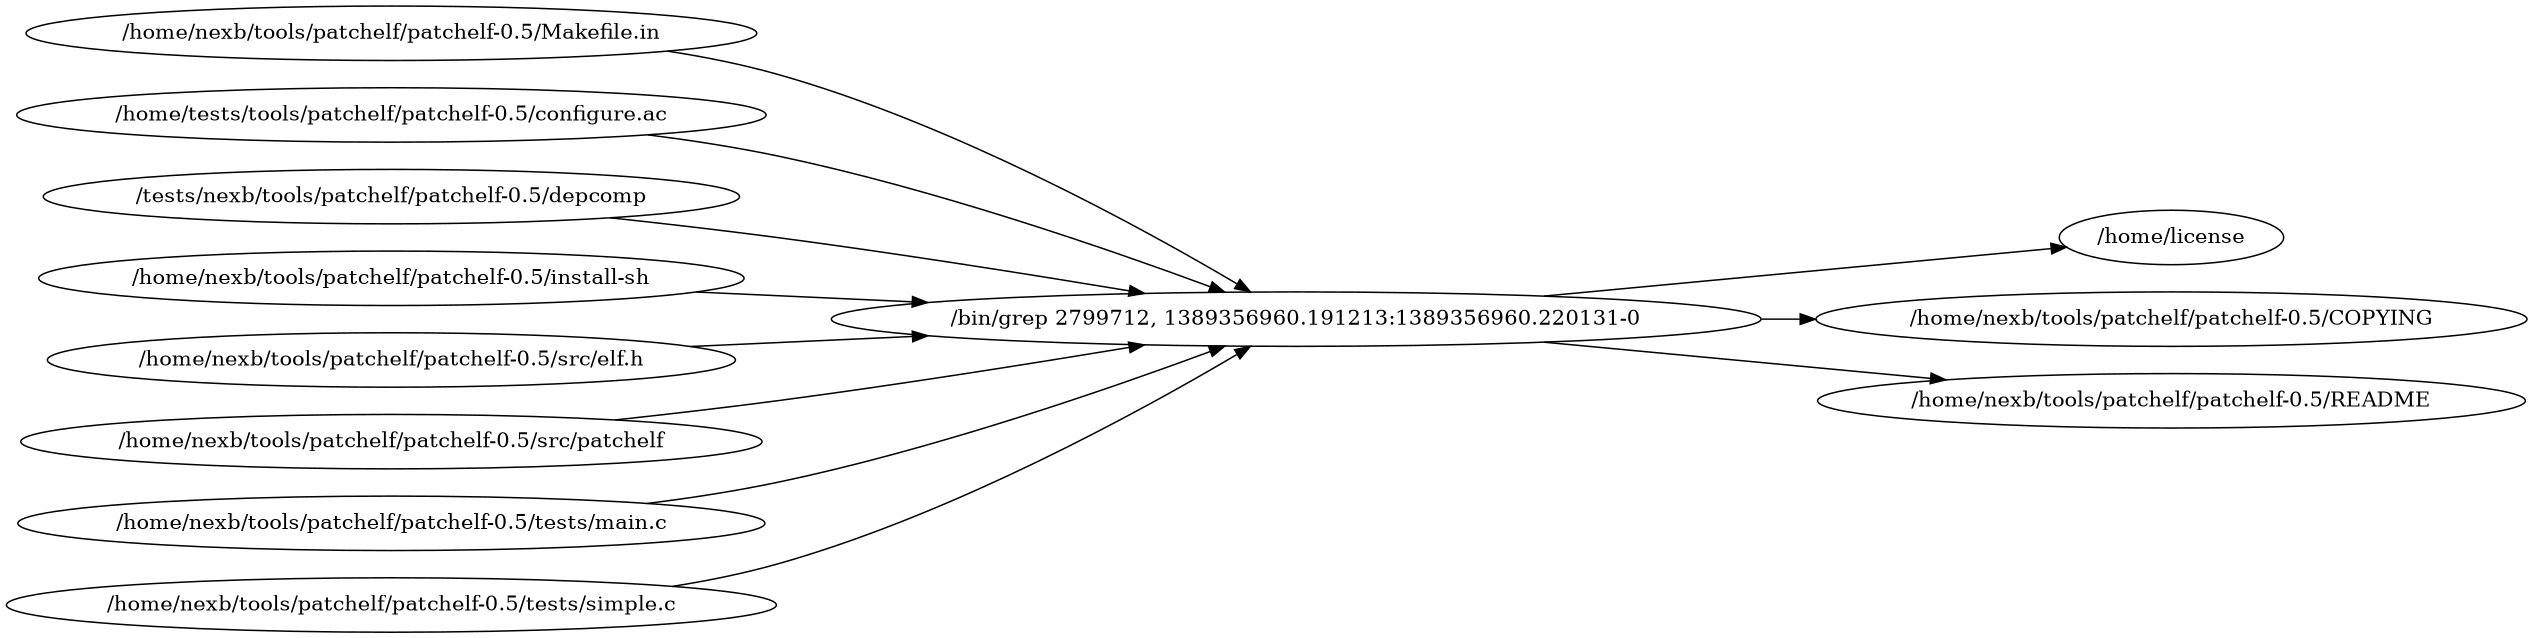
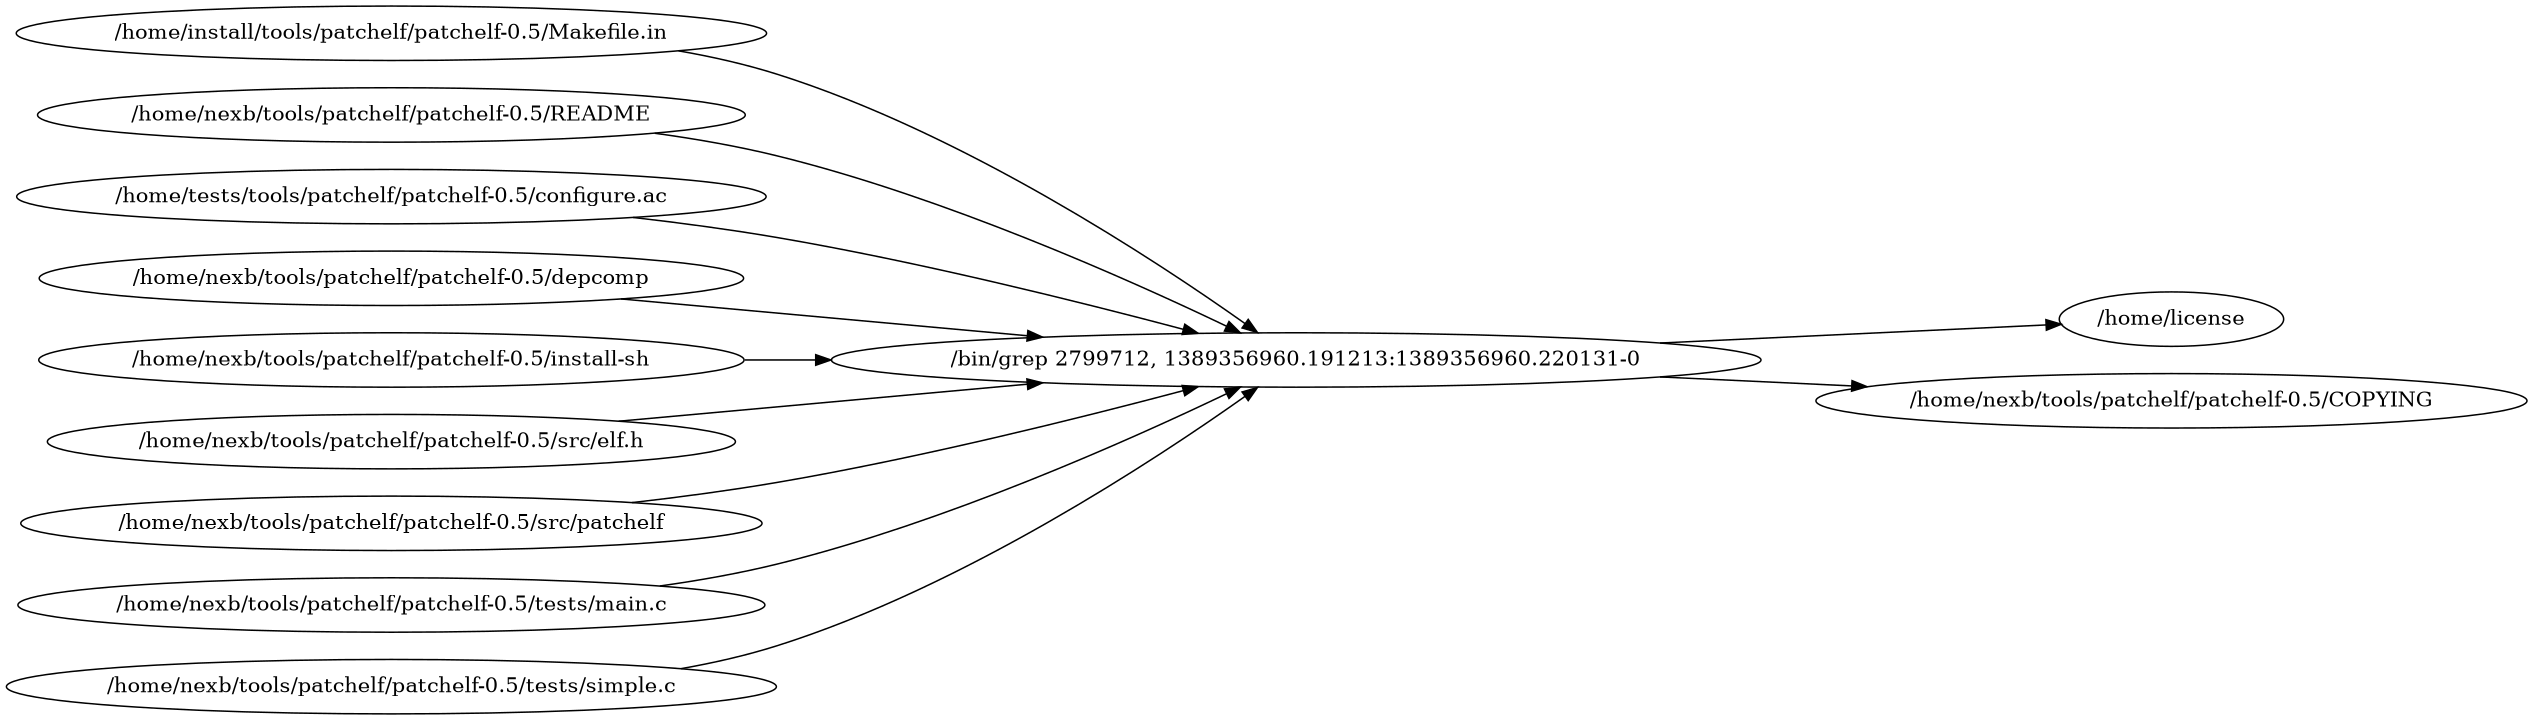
node "/home/nexb/tools/patchelf/patchelf-0.5/Makefile.in": label "/home/nexb/tools/patchelf/patchelf-0.5/Makefile.in" -> "/home/install/tools/patchelf/patchelf-0.5/Makefile.in"
node "/tests/nexb/tools/patchelf/patchelf-0.5/depcomp": label "/tests/nexb/tools/patchelf/patchelf-0.5/depcomp" -> "/home/nexb/tools/patchelf/patchelf-0.5/depcomp"
edge "/bin/grep 2799712, 1389356960.191213:1389356960.220131-0" -> "/home/nexb/tools/patchelf/patchelf-0.5/README": reversed
